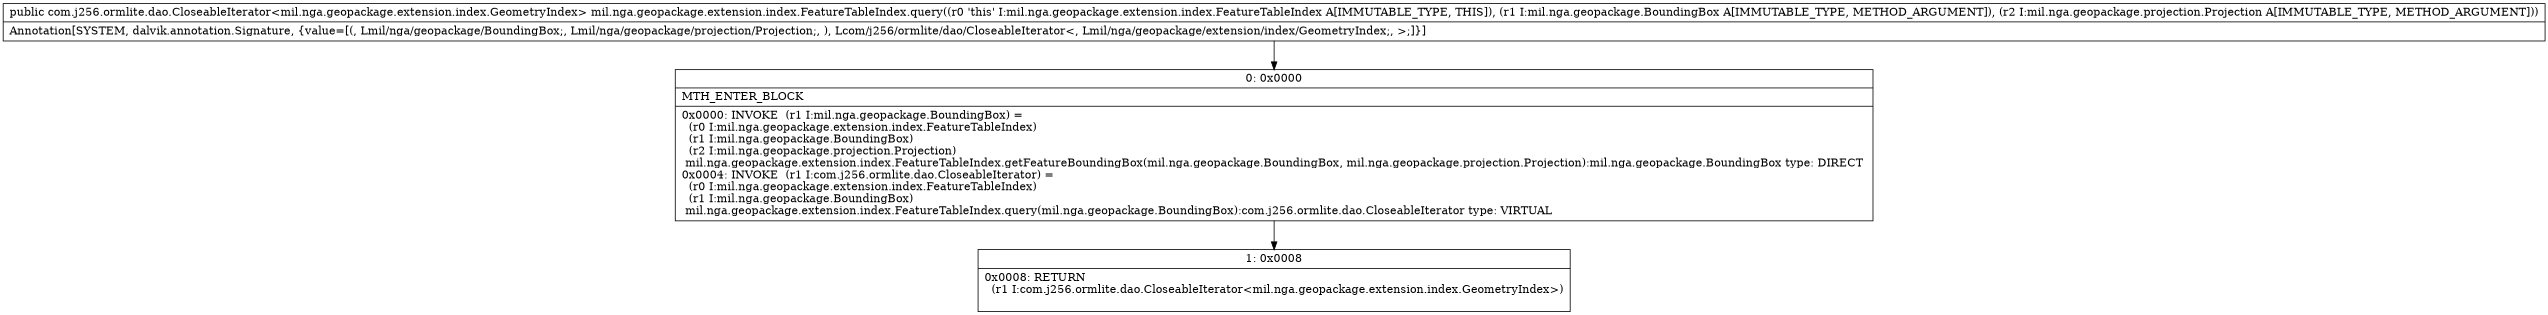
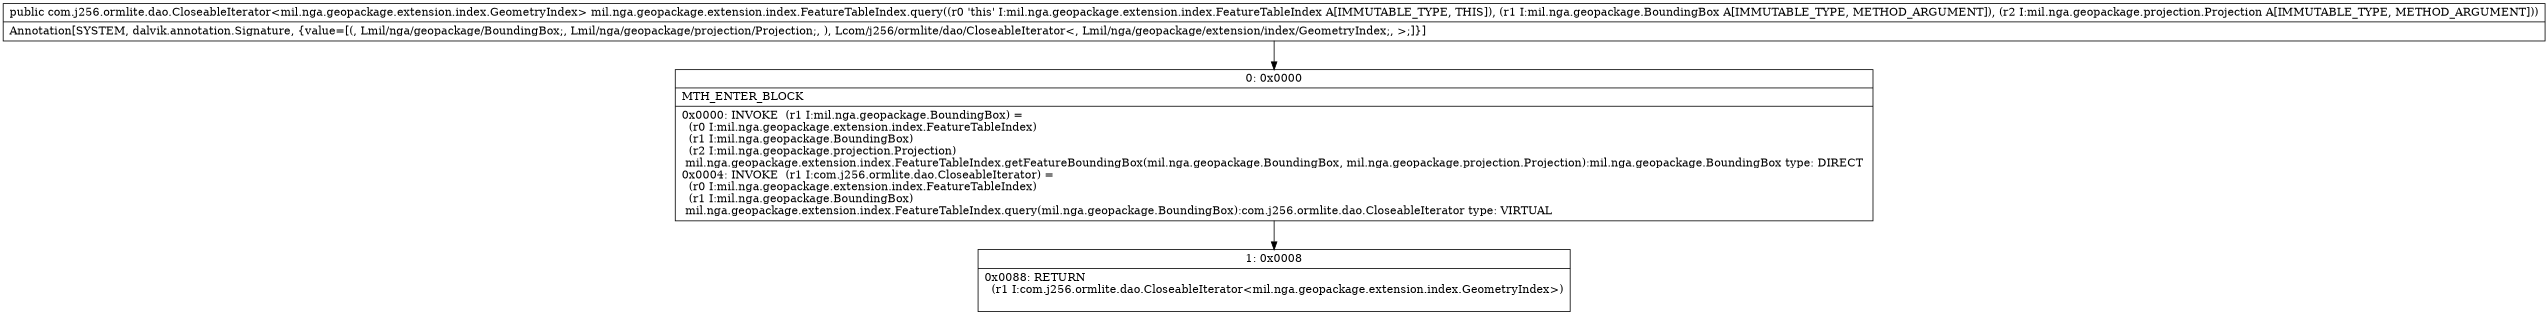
node "1: 0x0008": text "0x0008: RETURN" -> "0x0088: RETURN"
